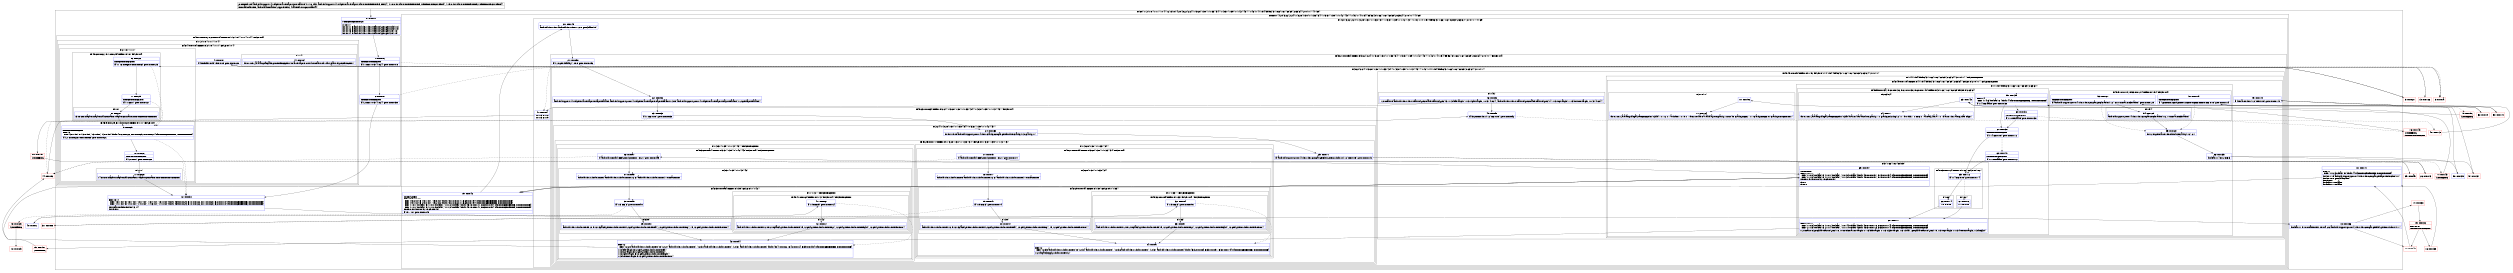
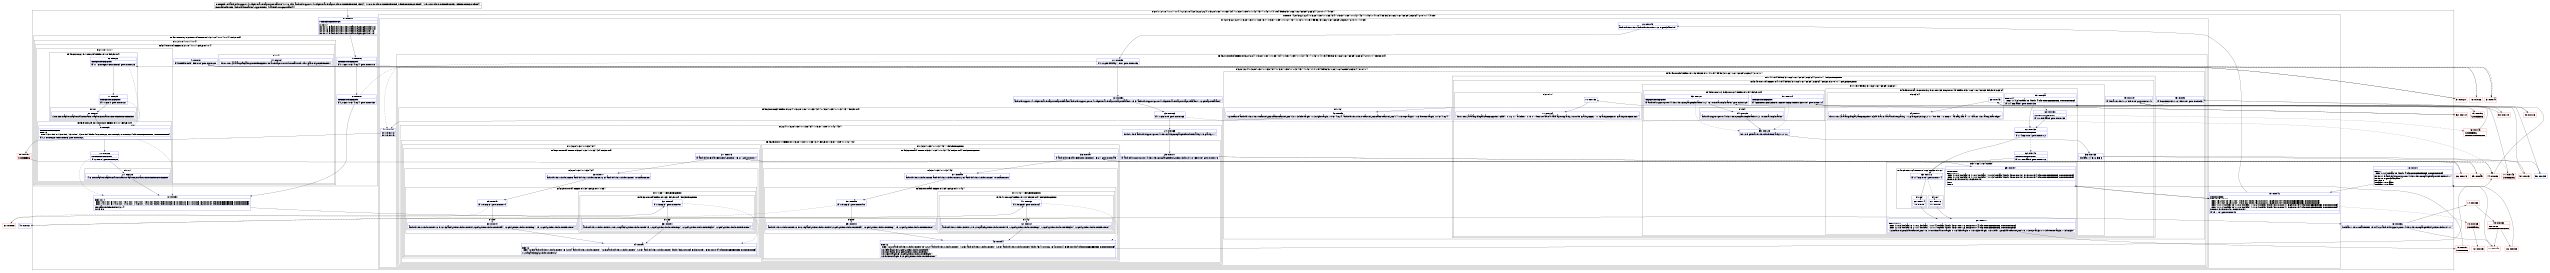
edge "46: 0x00f2" -> "45: 0x00f0": reversed
